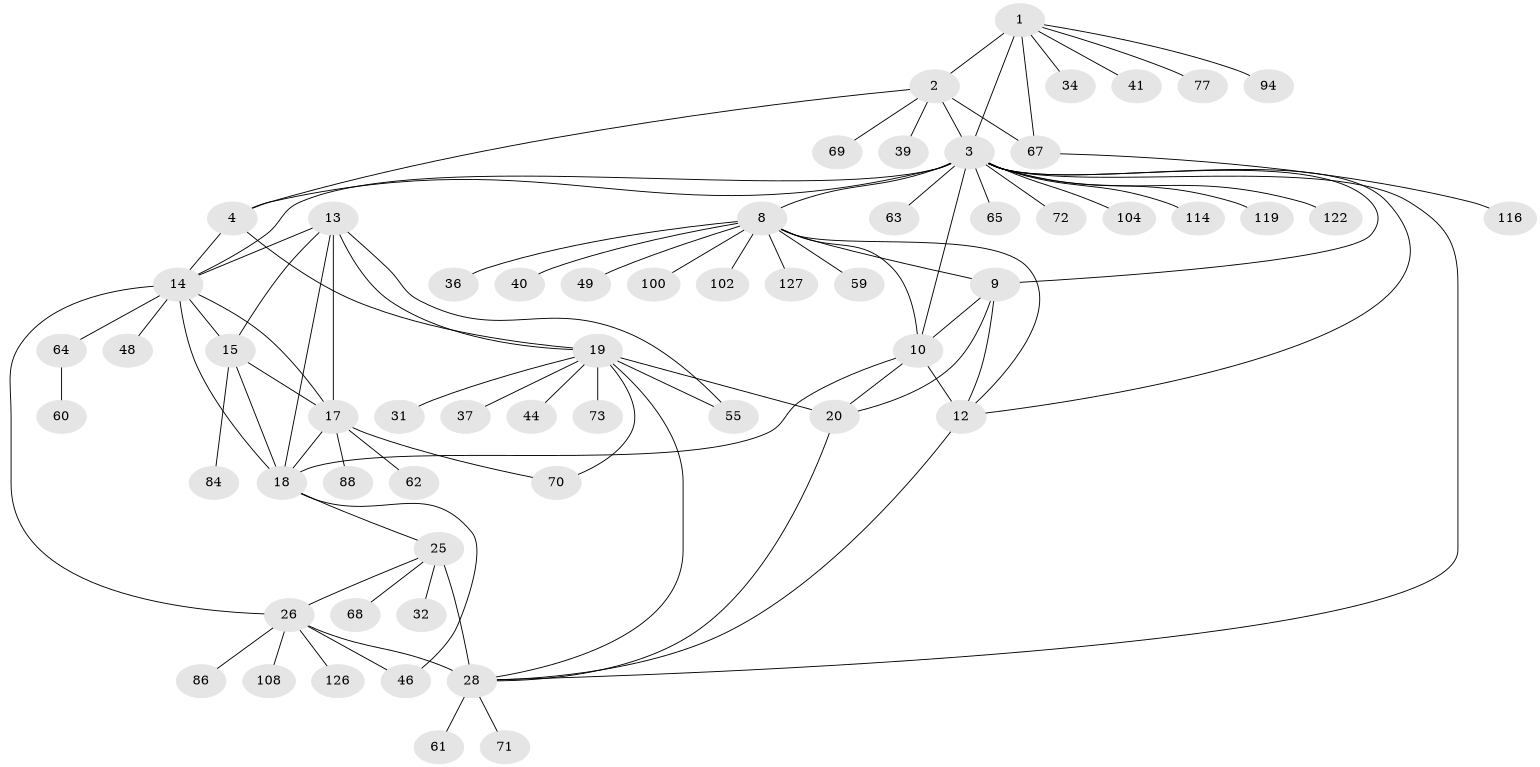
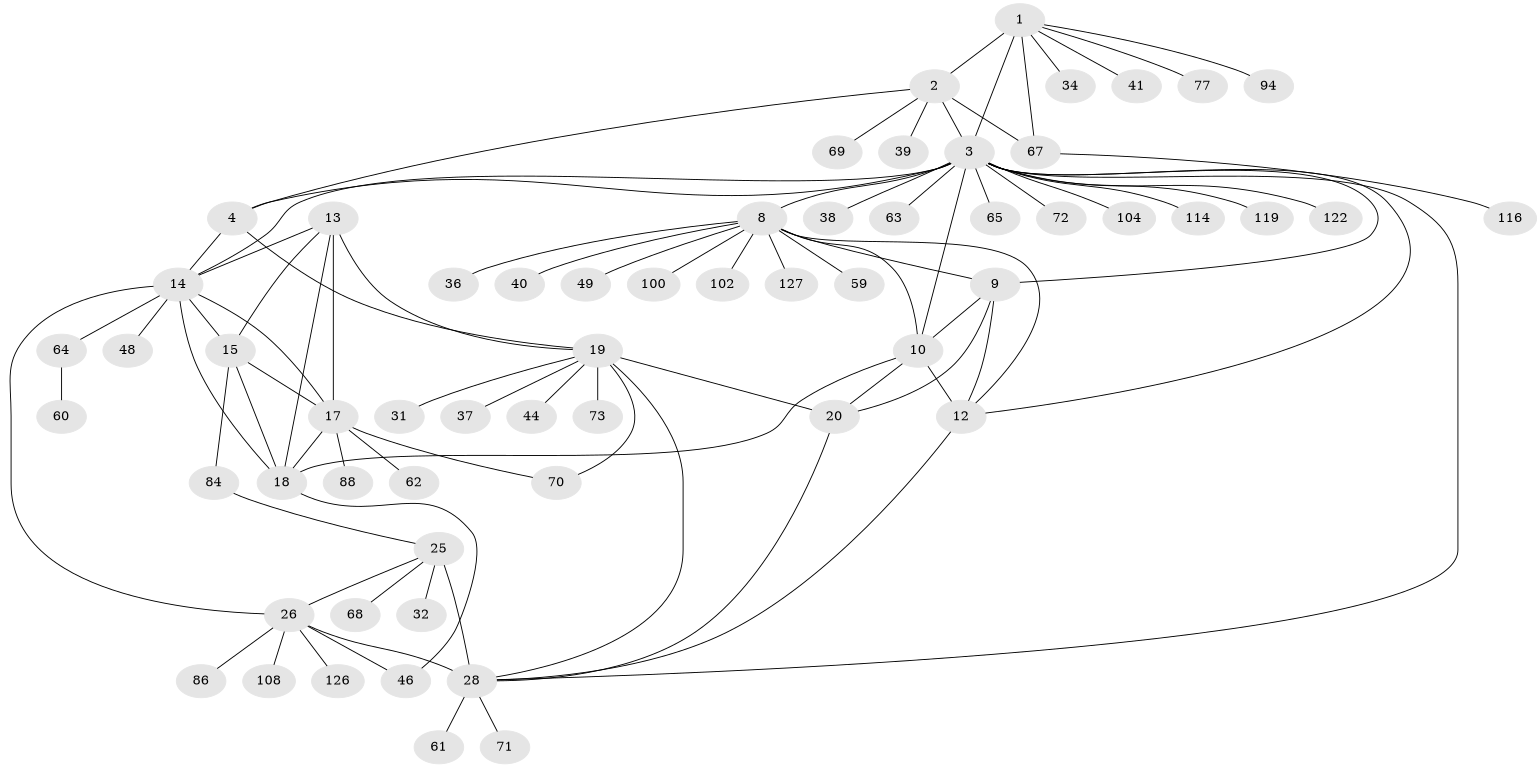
node "38": added
node "55": removed
edge "18" -- "25": now "84" -- "25"
